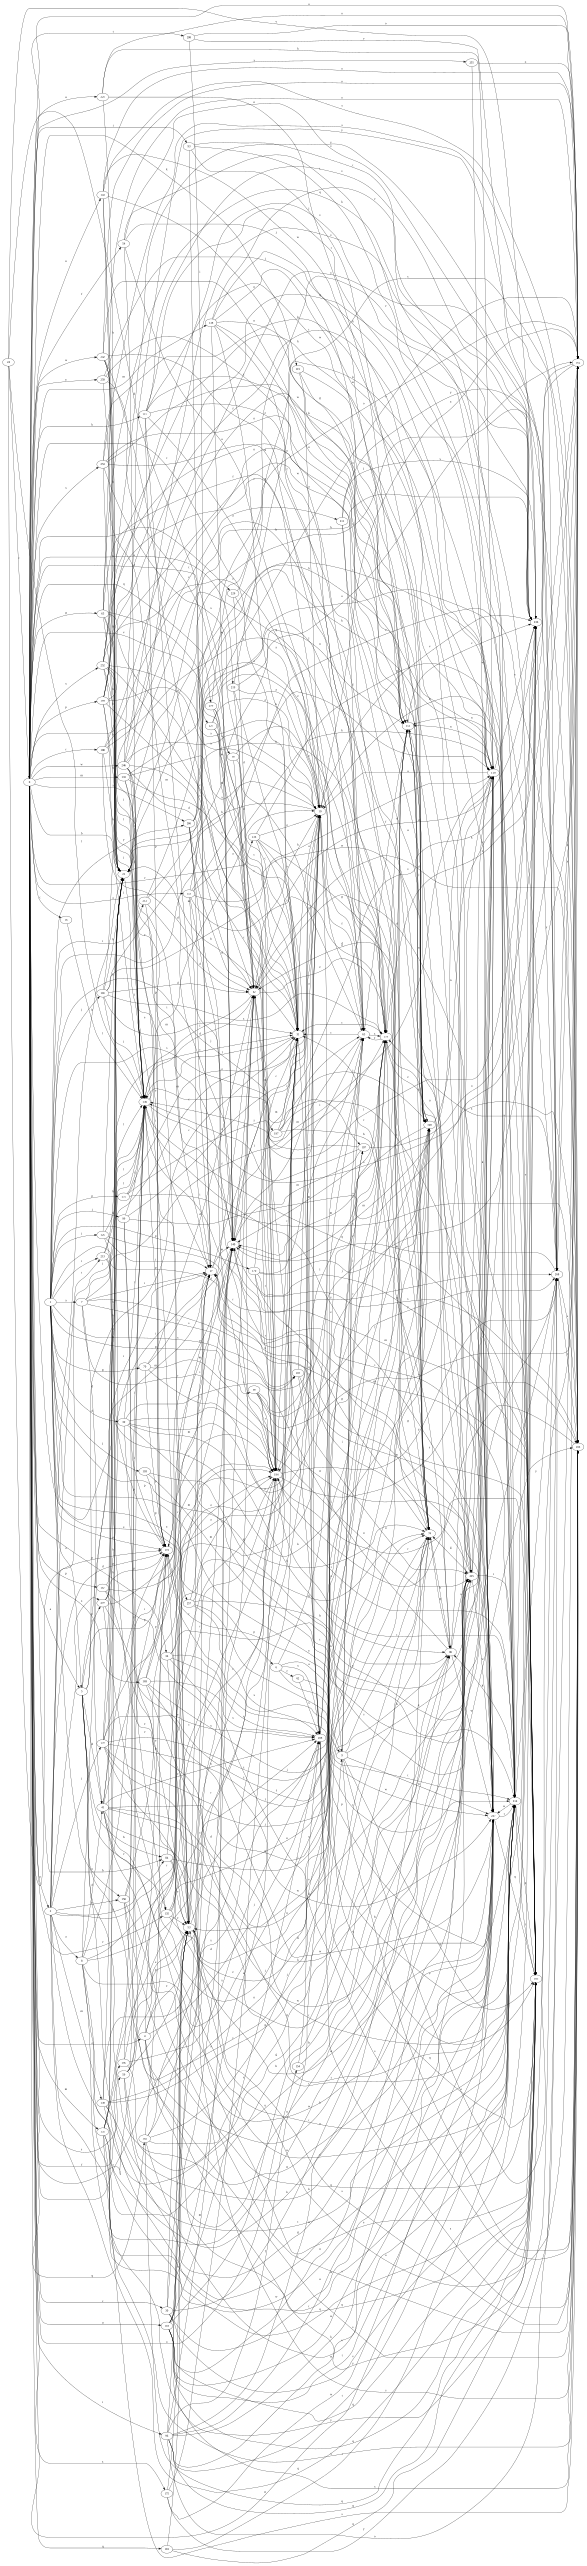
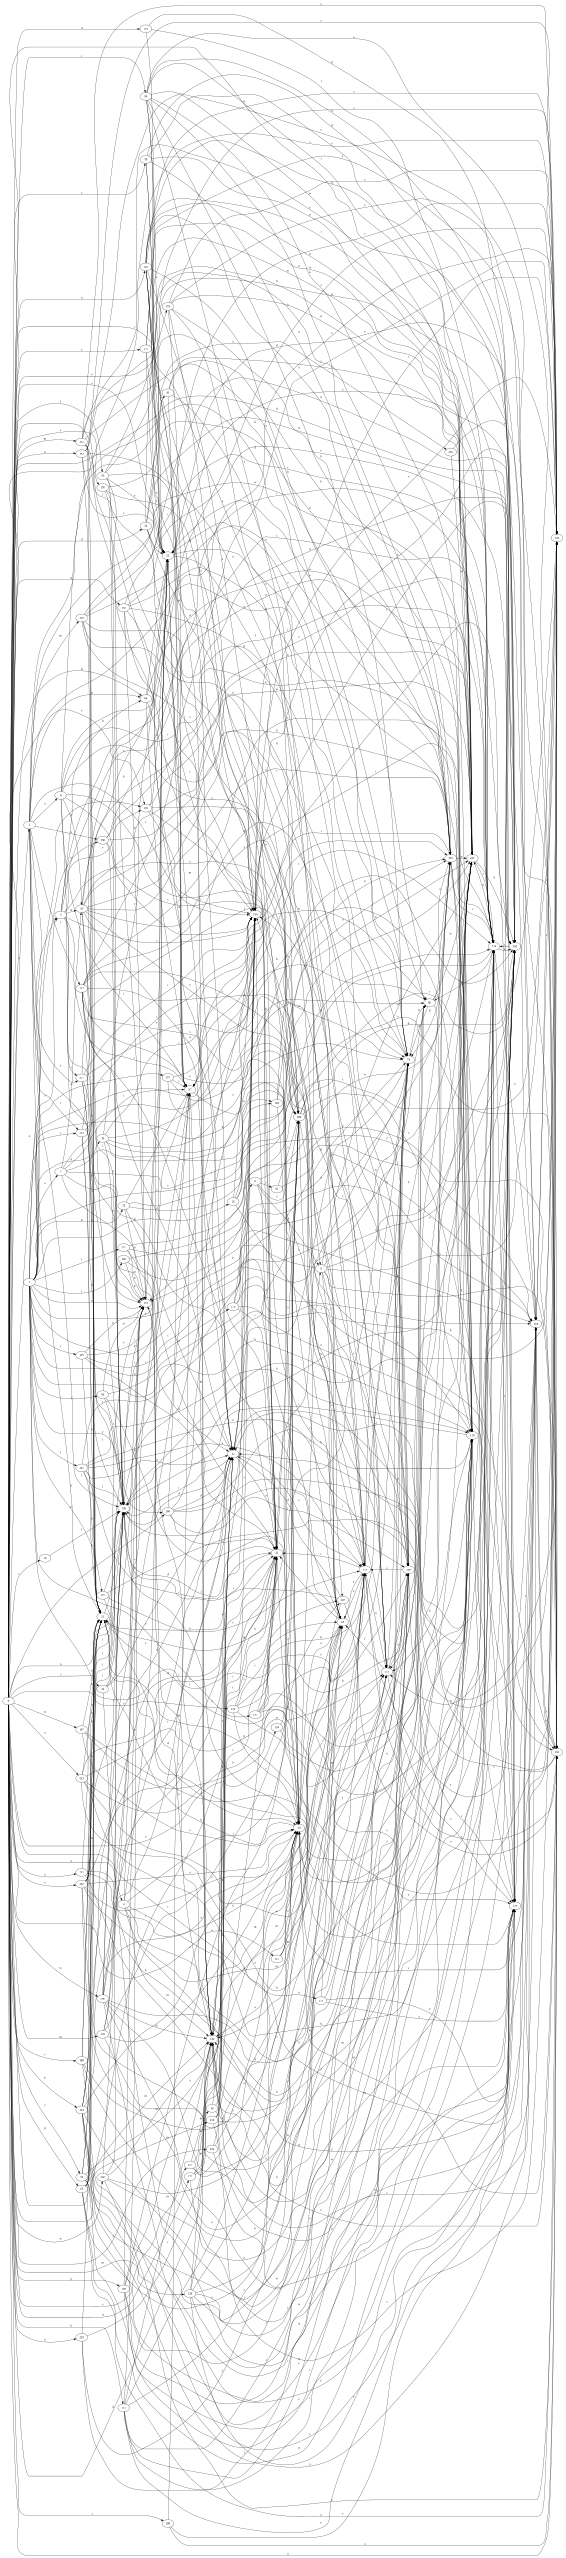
edge "24" -> "0": reversed
edge "242" -> "21": now "54" -> "21"
edge "127" -> "42": added, label "d"
edge "99" -> "235": now "1" -> "235"
edge "257" -> "214": removed, label "t"
